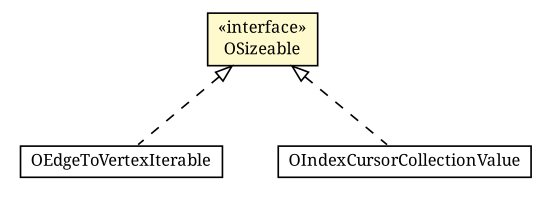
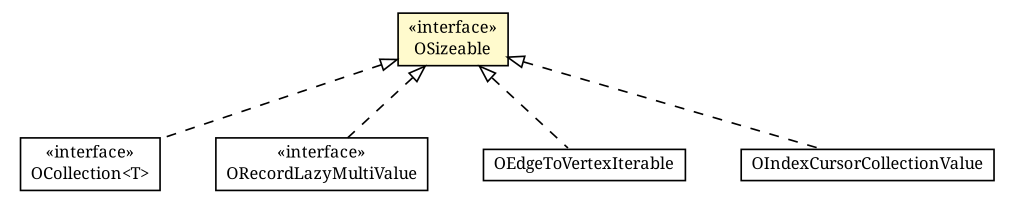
node "OCollection<T>": added
node "ORecordLazyMultiValue": added
